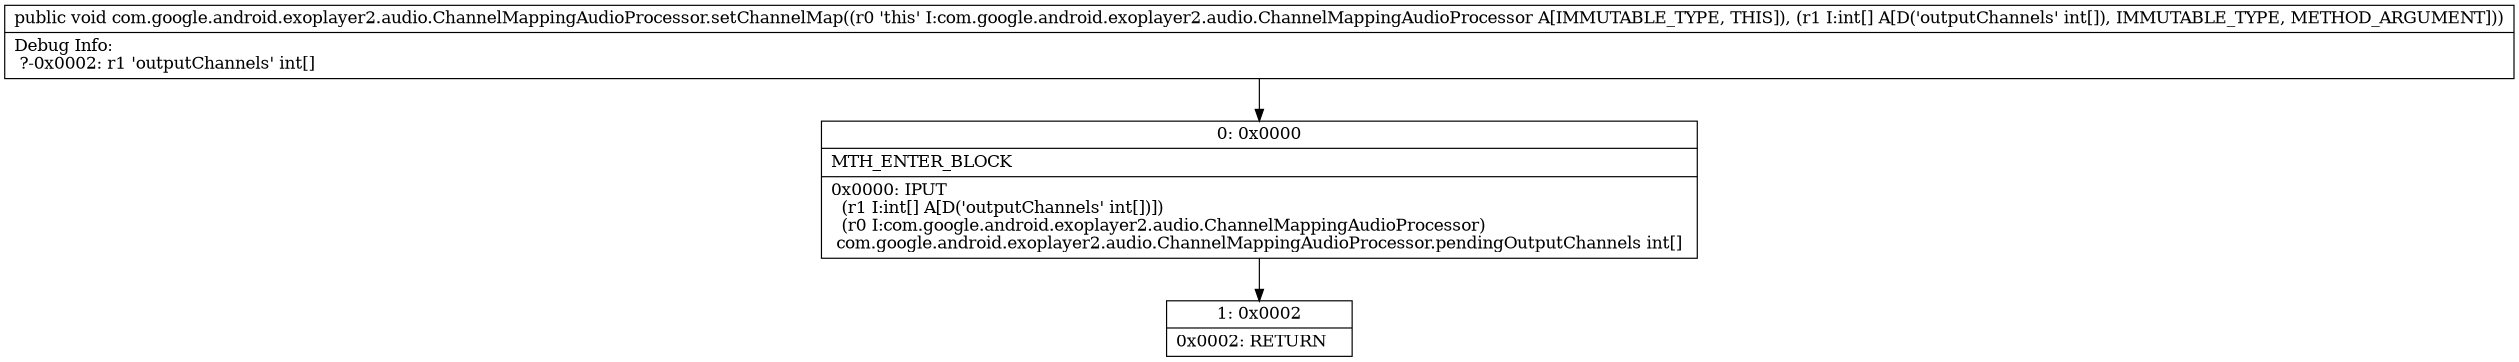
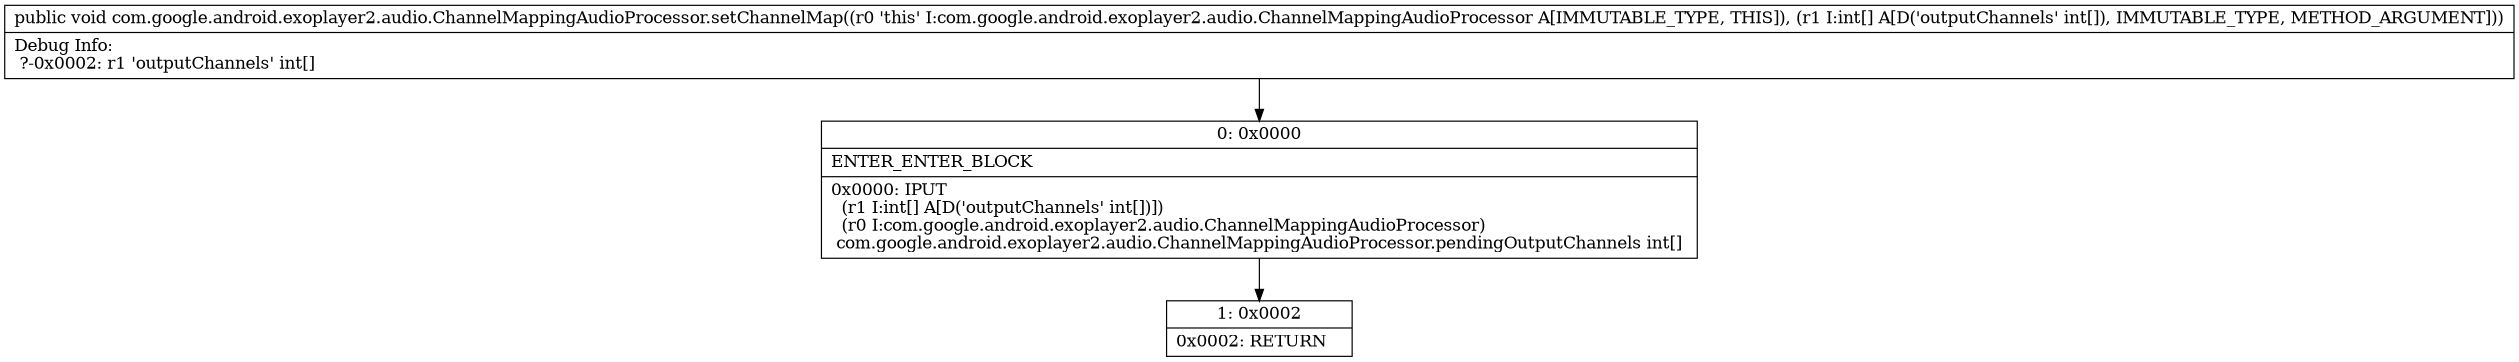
node "0: 0x0000": text "MTH_ENTER_BLOCK" -> "ENTER_ENTER_BLOCK"
